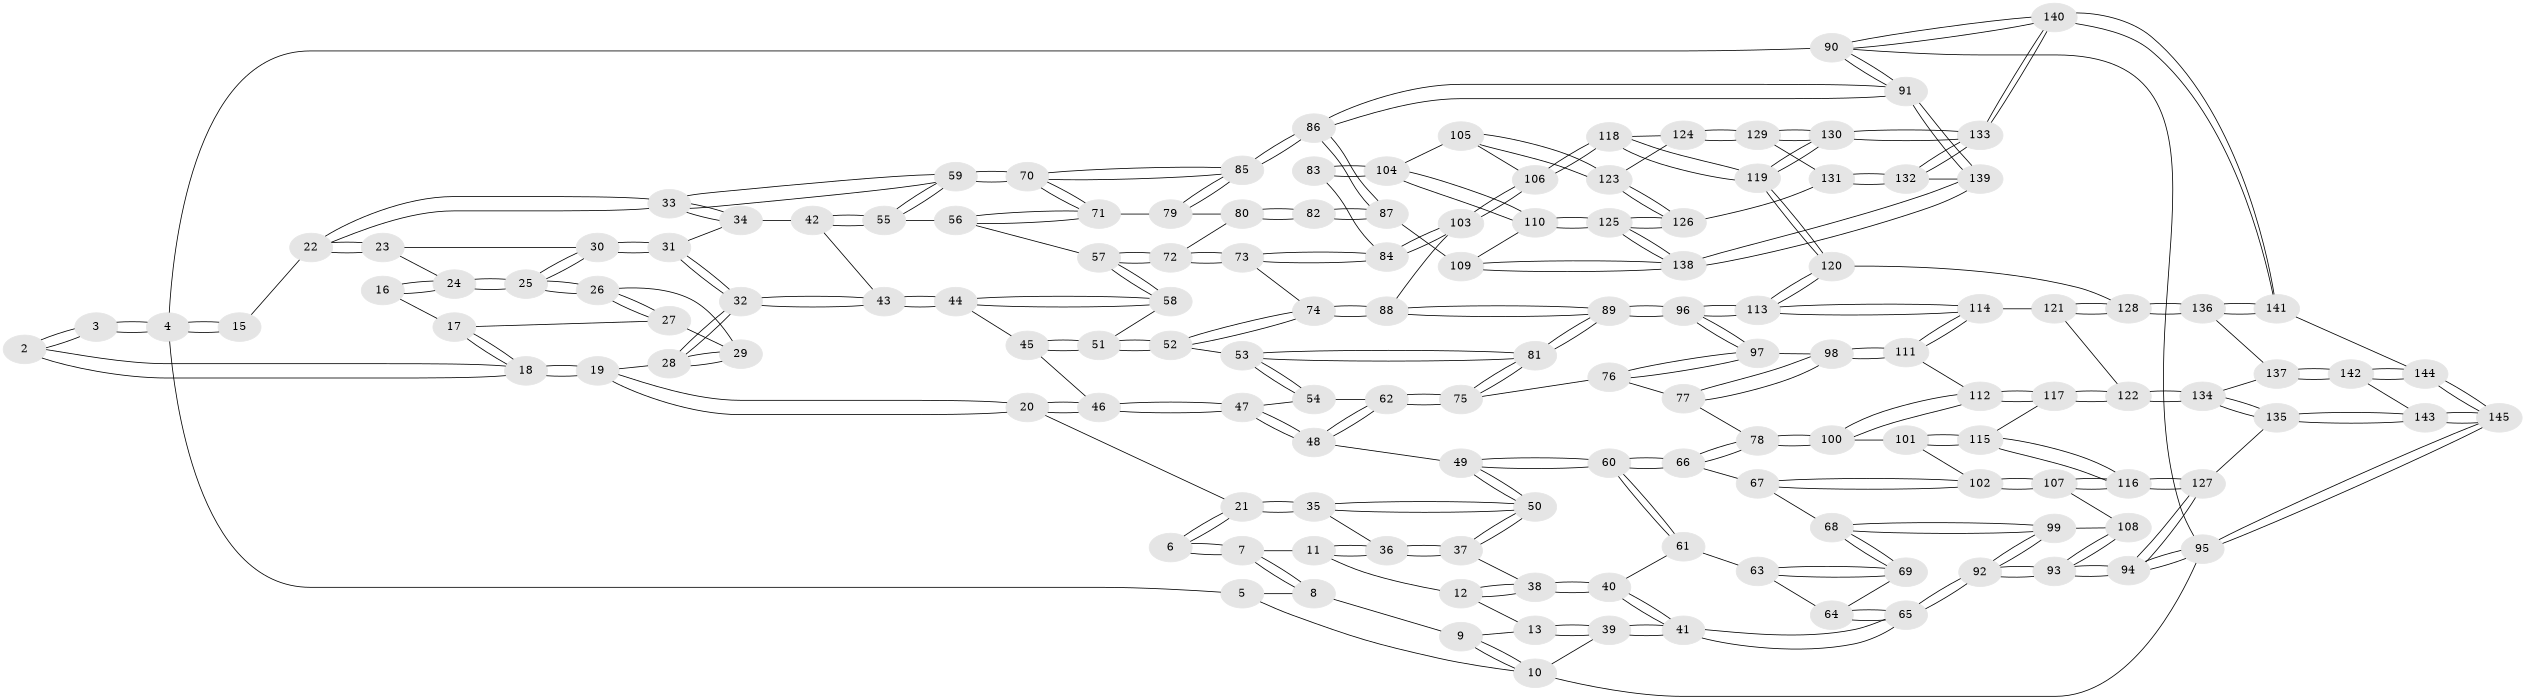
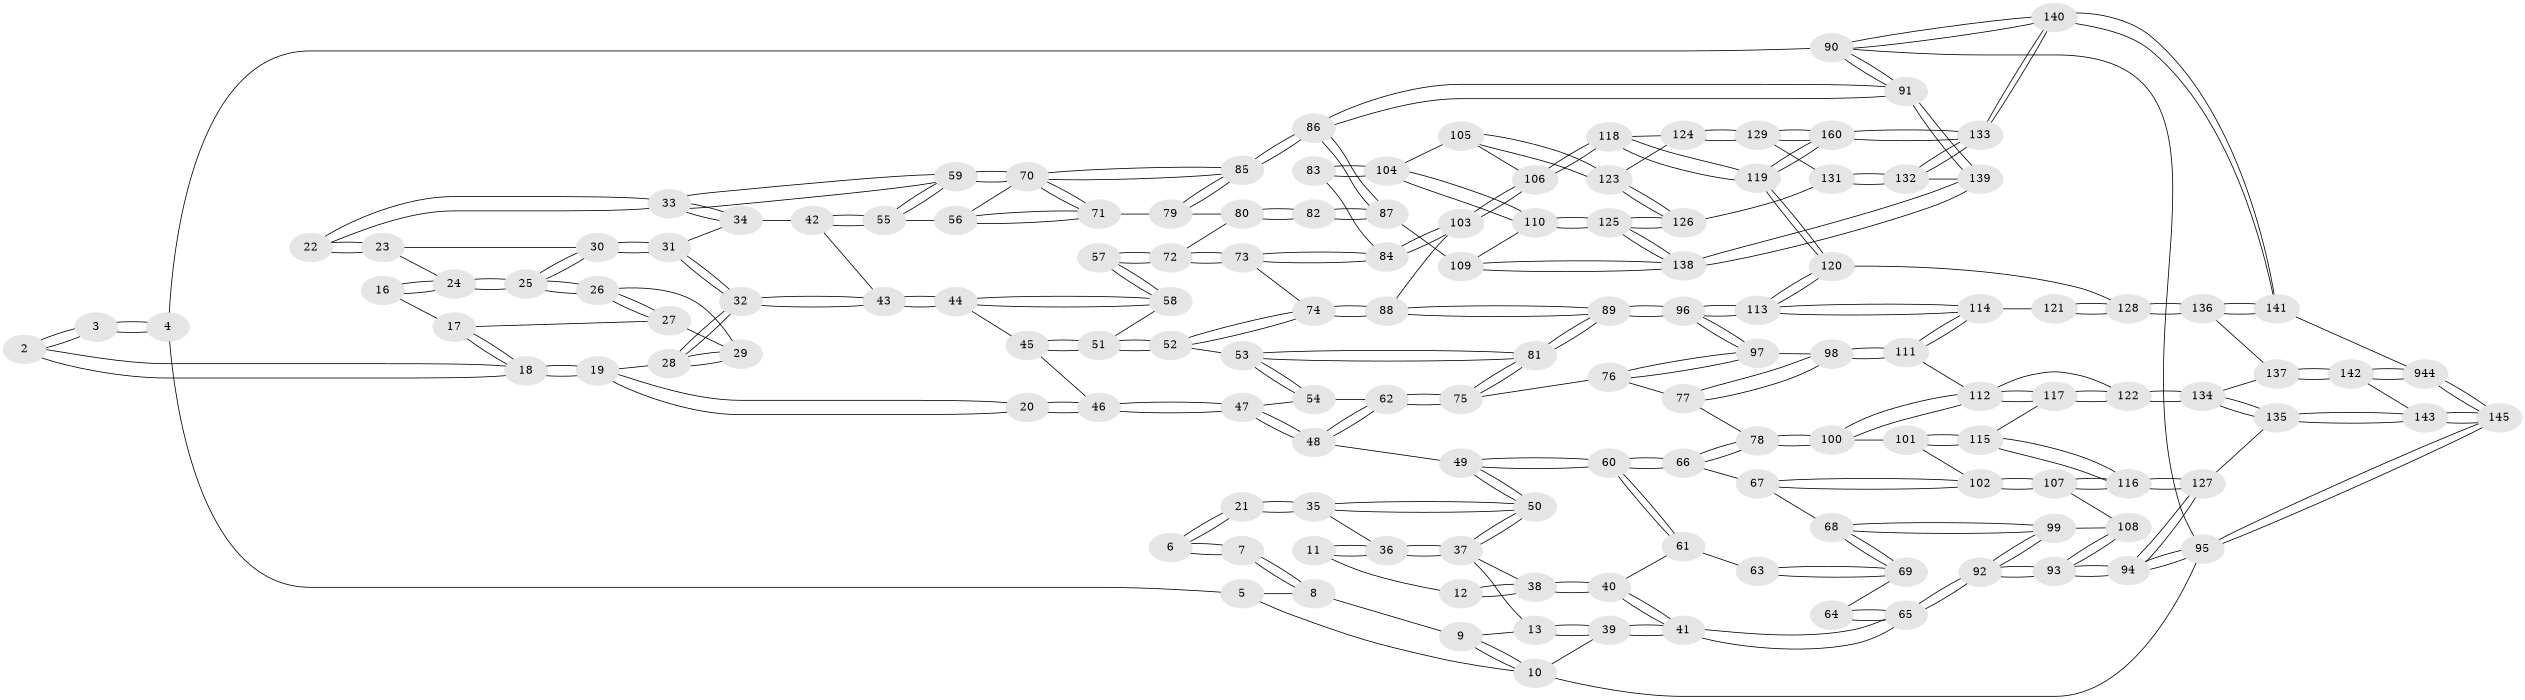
node "130": label "130" -> "160"
edge "56" -- "57": now "56" -- "70"
node "15": removed
edge "121" -- "122": now "112" -- "122"
node "144": label "144" -> "944"
edge "20" -- "21": removed
edge "7" -- "11": removed
edge "63" -- "64": removed
edge "12" -- "13": now "37" -- "13"
